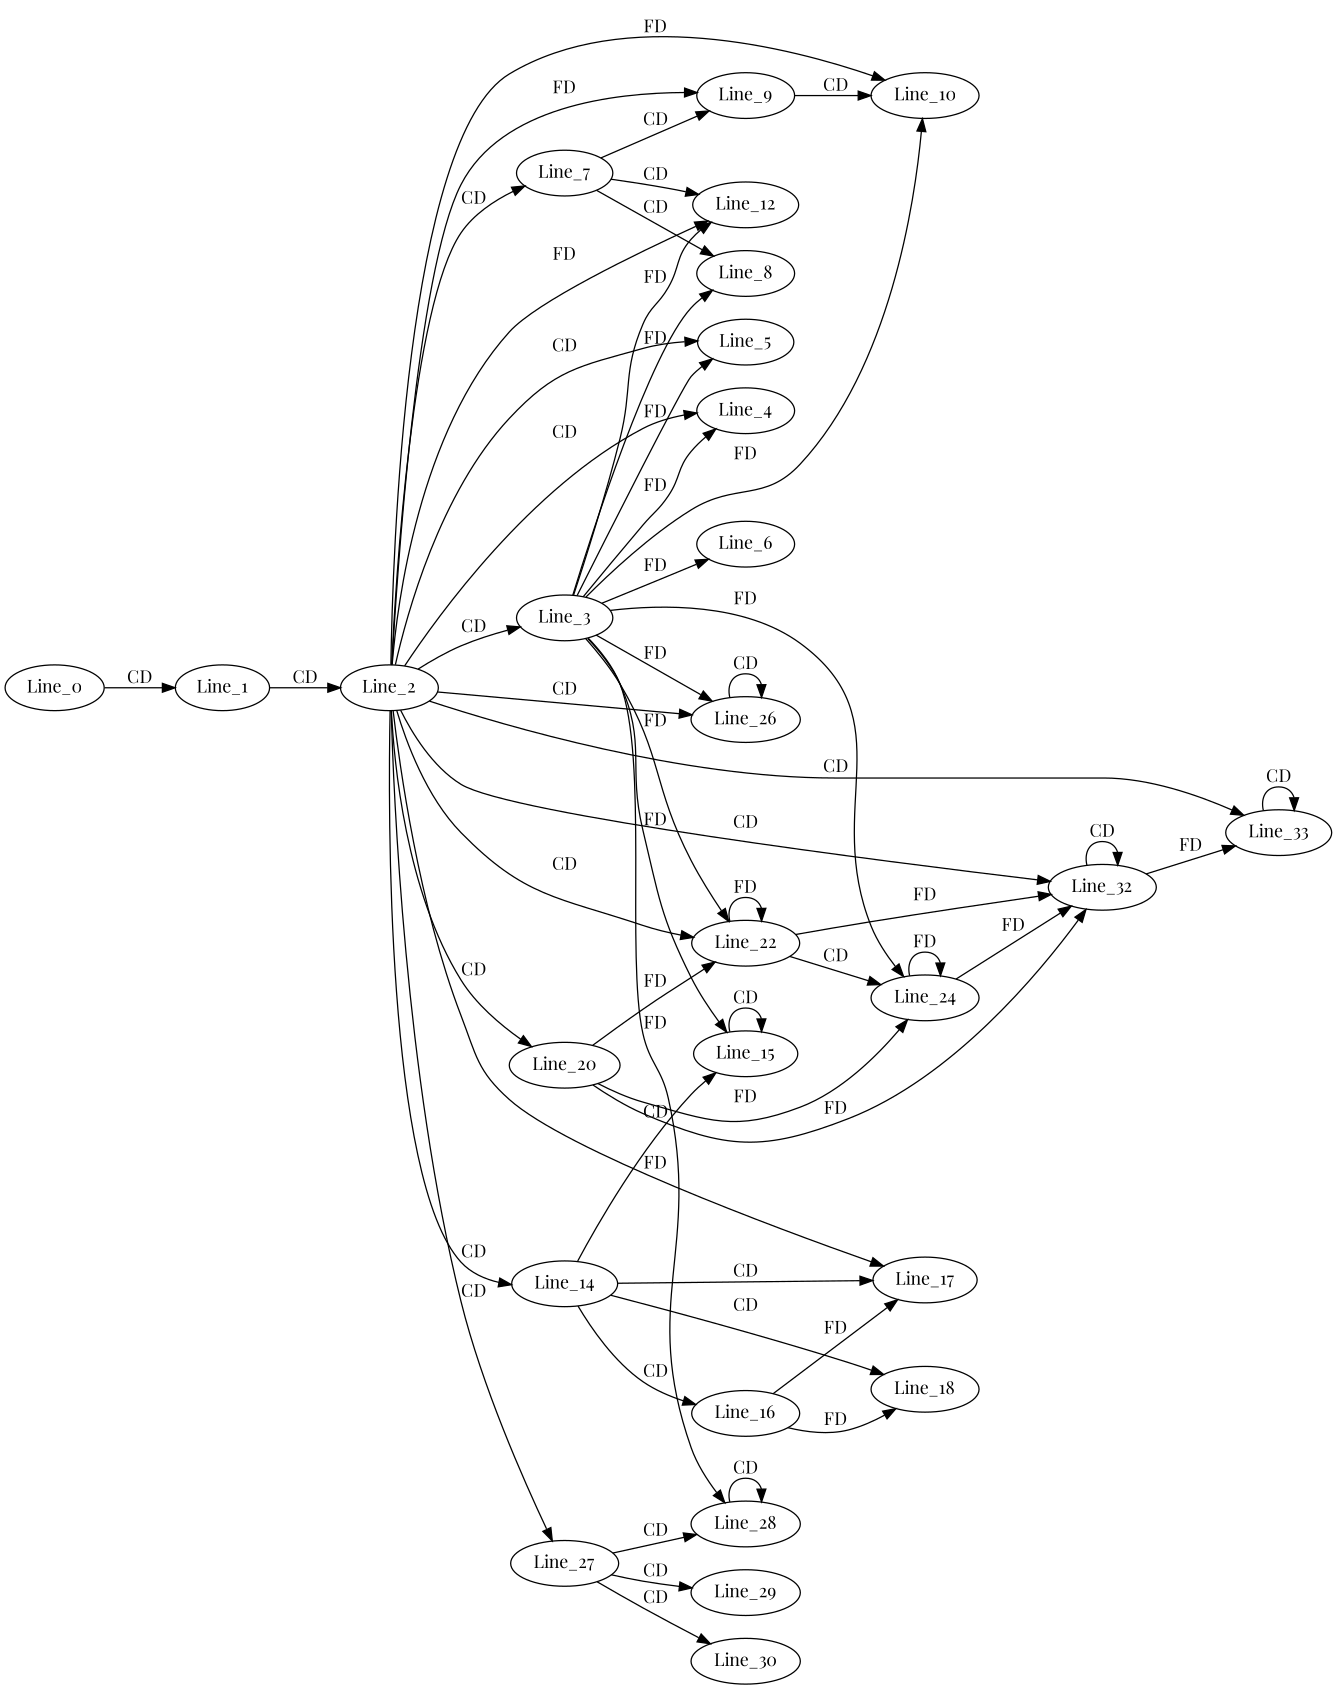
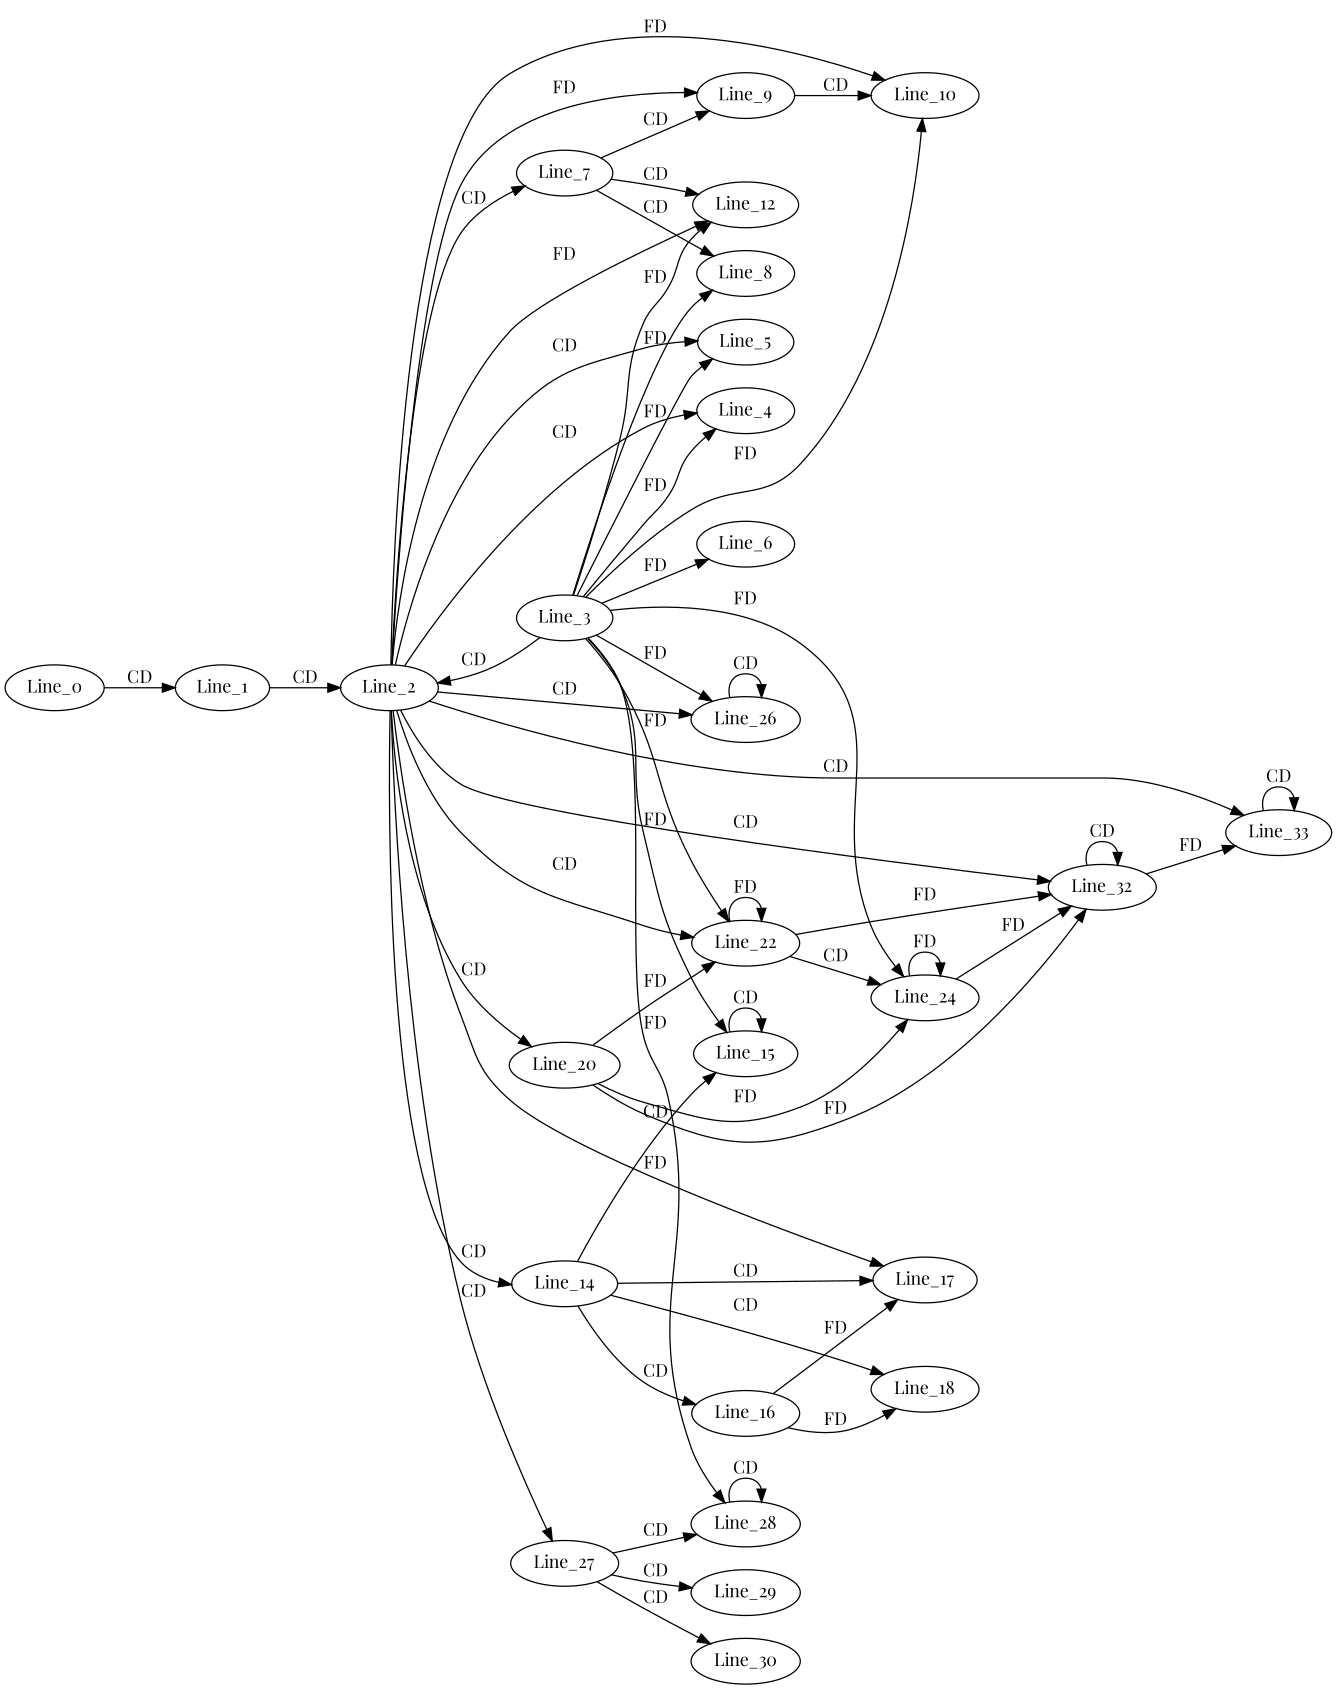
edge "Line_2" -> "Line_3": reversed
